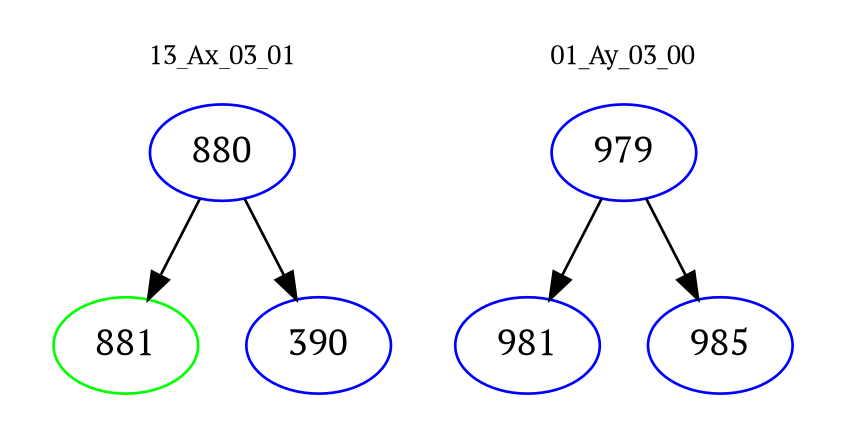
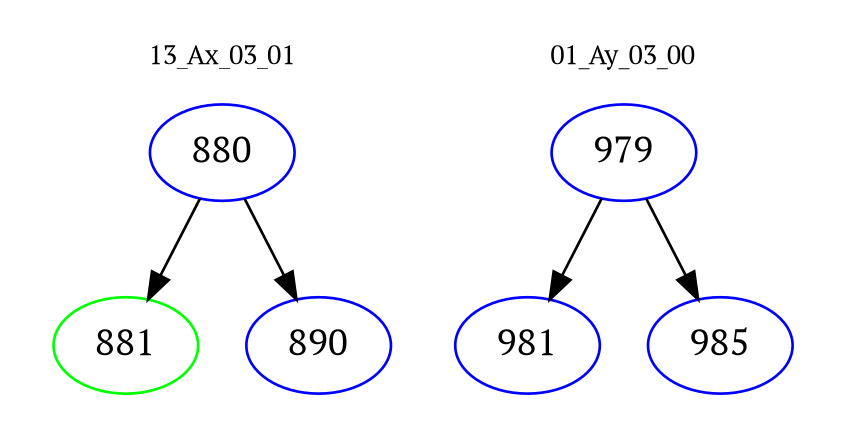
node "390": label "390" -> "890"
